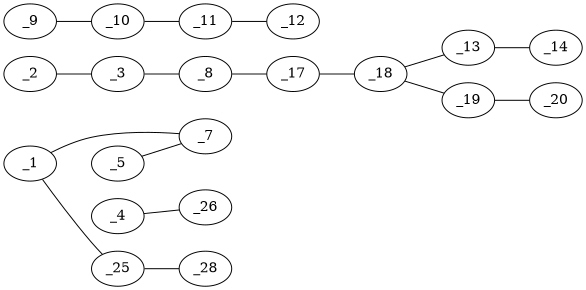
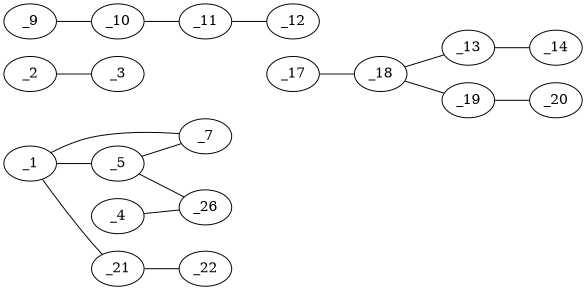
node "_8": removed
edge "_1" -- "_5": added
edge "_5" -- "_26": added
node "_25": label "_25" -> "_21"
node "_28": label "_28" -> "_22"
